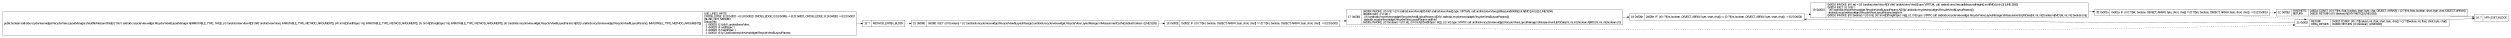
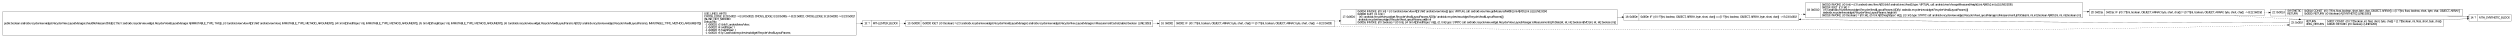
node "14: ?": text "MTH_EXIT_BLOCK" -> "MTH_SYNTHETIC_BLOCK"
node "13: ?": text "METHOD_ENTER_BLOCK" -> "MTH_ENTER_BLOCK"
